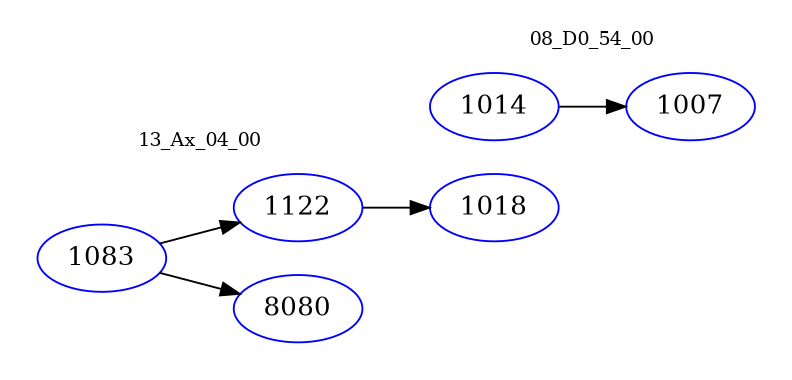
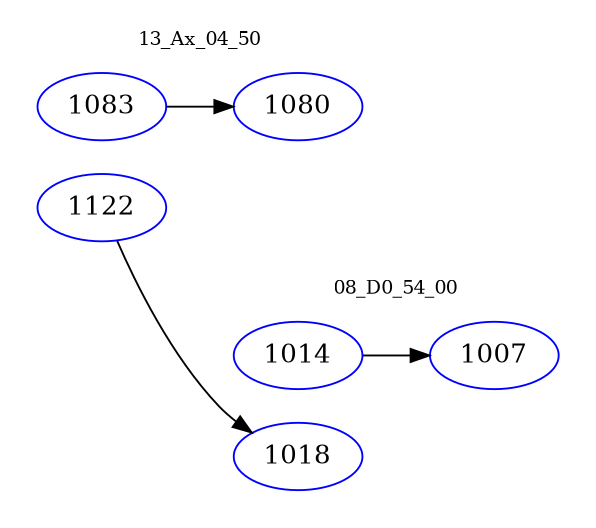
cluster "13_Ax_04_00": label "13_Ax_04_00" -> "13_Ax_04_50"
edge "1083" -> "1122": removed
node "8080": label "8080" -> "1080"
